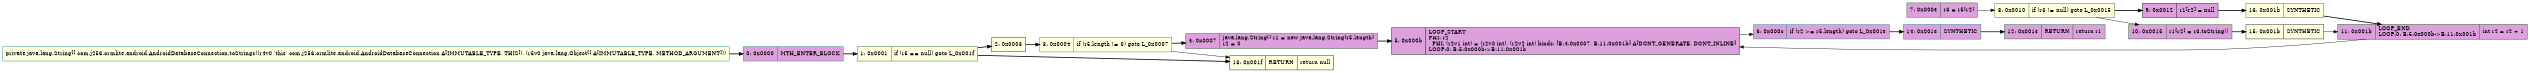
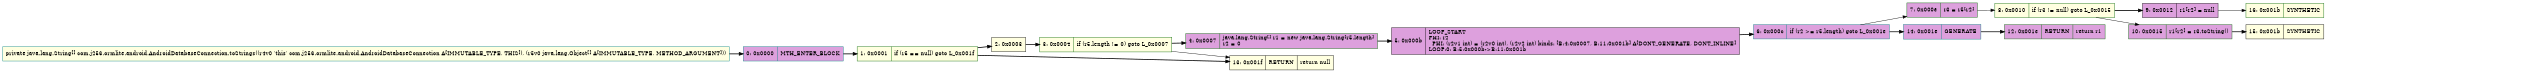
edge "9: 0x0012" -> "16: 0x001b": style bold -> solid
edge "6: 0x000c" -> "7: 0x000e": added
node "14: 0x001e": text "SYNTHETIC" -> "GENERATE"
node "11: 0x001b": removed
edge "5: 0x000b" -> "6: 0x000c": style solid -> bold
node "3: 0x0004": color teal -> darkgreen
